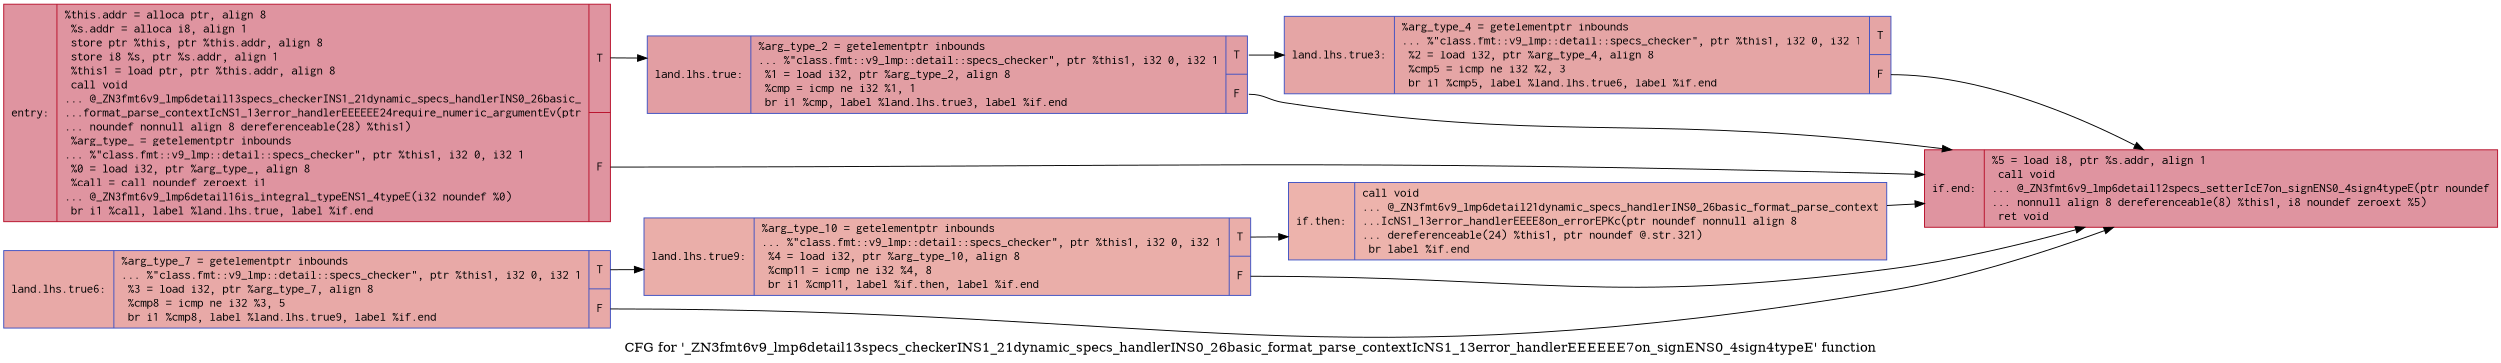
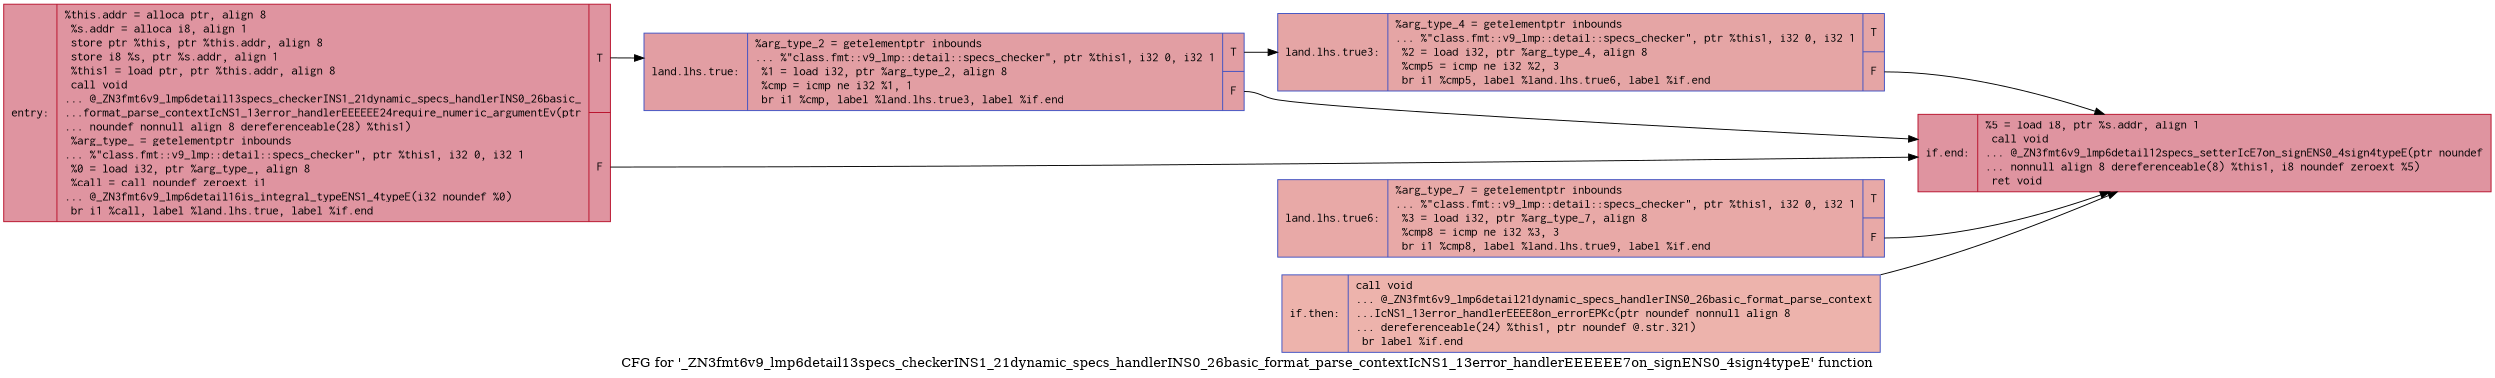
node "land.lhs.true9:": removed
node "land.lhs.true6:": text "%cmp8 = icmp ne i32 %3, 5" -> "%cmp8 = icmp ne i32 %3, 3"
